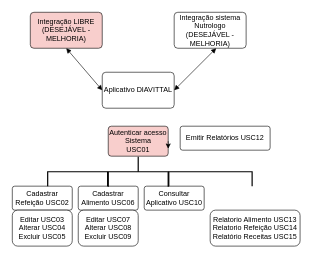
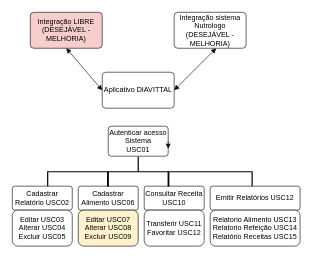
node "Emitir Relatórios USC12": moved (225, 138) -> (255, 198)
node "Autenticar acesso Sistema USC01": fillcolor #f8cecc -> #ffffff
node "Cadastrar Refeição USC02": label "Cadastrar Refeição USC02" -> "Cadastrar Relatório USC02"
node "Consultar Aplicativo USC10": label "Consultar Aplicativo USC10" -> "Consultar Receita USC10"
node "Editar USC07 Alterar USC08 Excluir USC09": fillcolor #ffffff -> #fff2cc
node "Transferir USC11 Favoritar USC12": added
